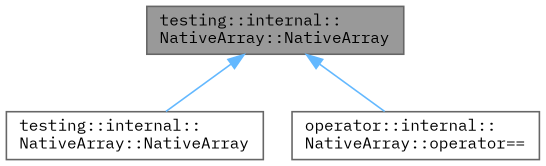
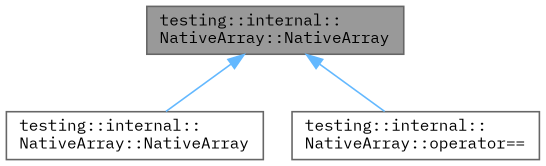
node "operator::internal:: NativeArray::operator==": label "operator::internal:: NativeArray::operator==" -> "testing::internal:: NativeArray::operator=="
